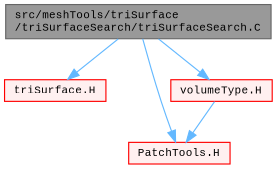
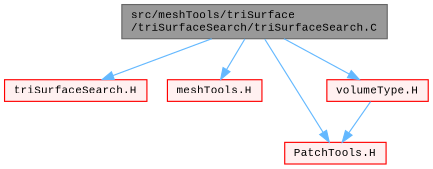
node "triSurface.H": label "triSurface.H" -> "meshTools.H"
node "triSurfaceSearch.H": added
